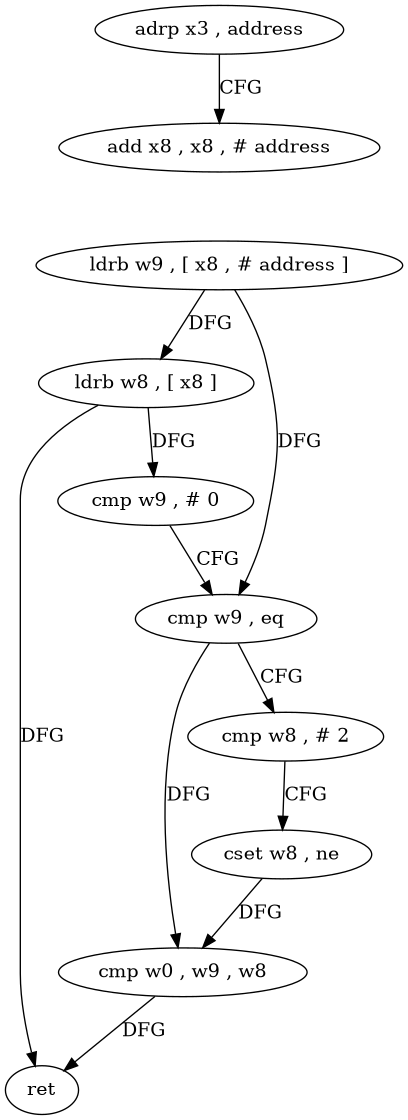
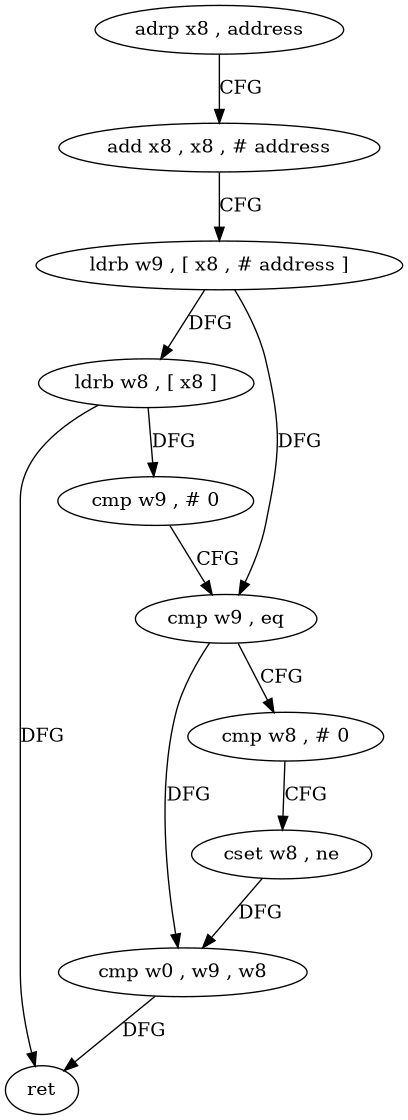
node "adrp x3 , address": label "adrp x3 , address" -> "adrp x8 , address"
edge "add x8 , x8 , # address" -> "ldrb w9 , [ x8 , # address ]": added, label "CFG"
node "cmp w8 , # 2": label "cmp w8 , # 2" -> "cmp w8 , # 0"
